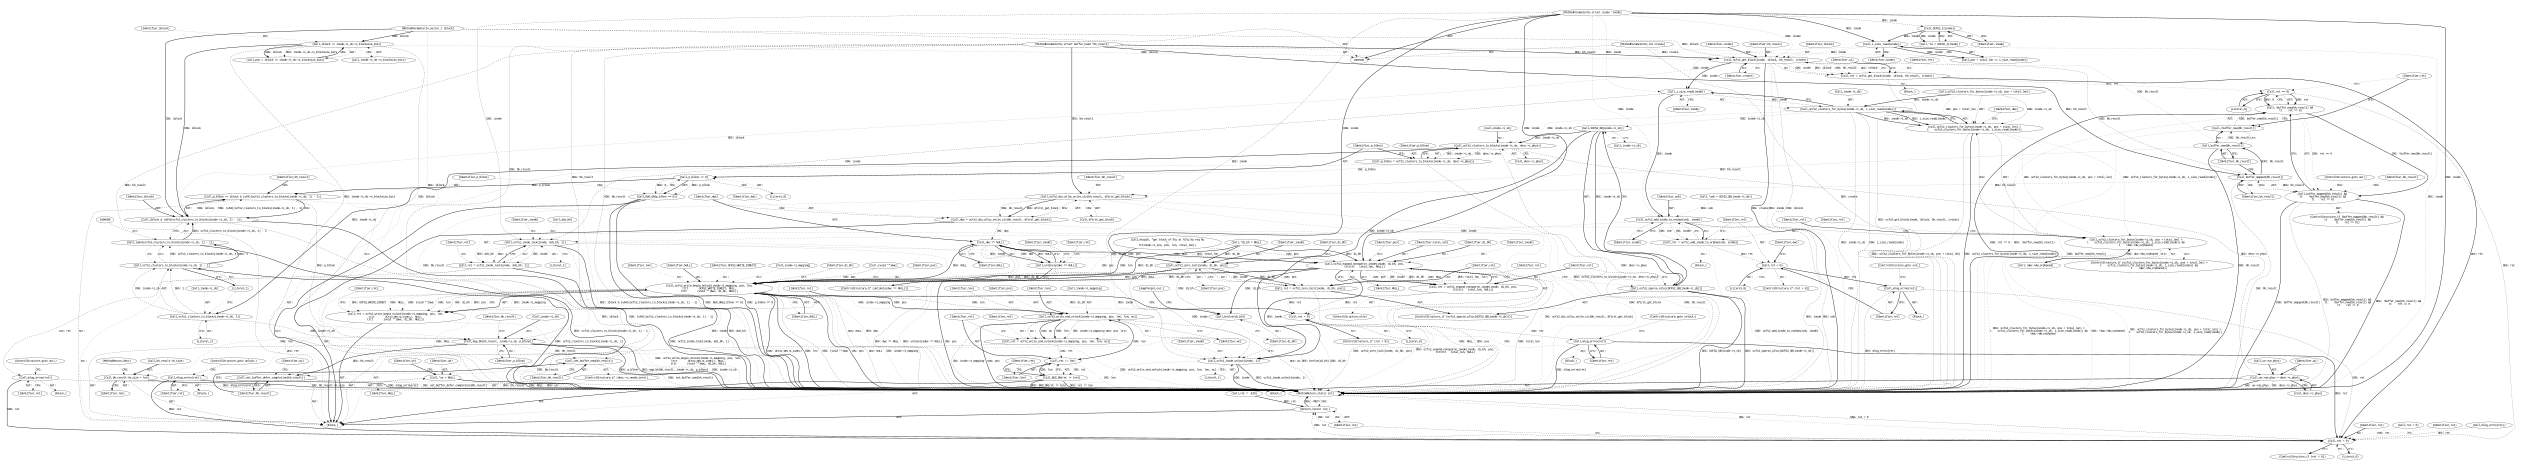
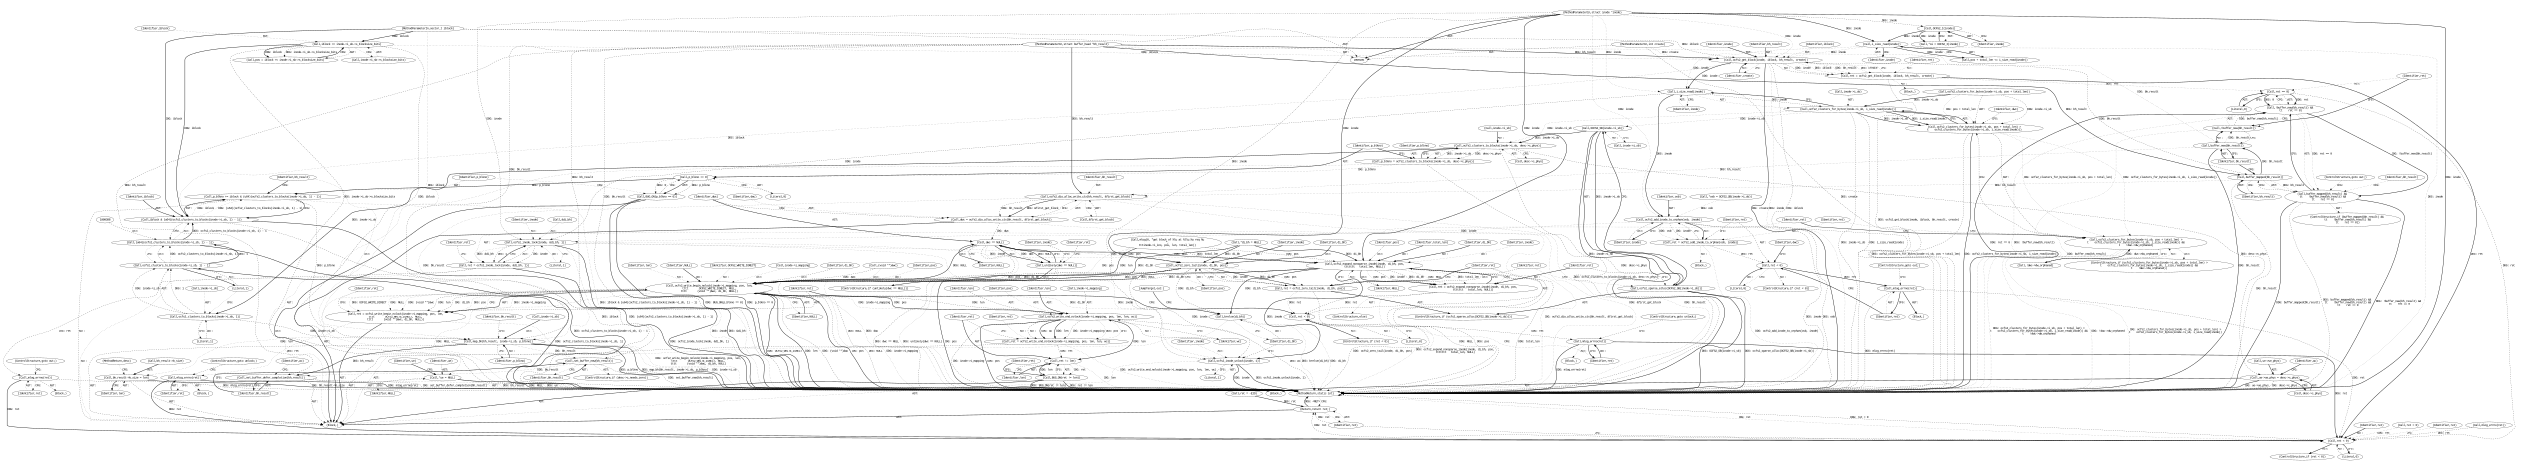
node "(Identifier,oi)": removed
edge "(Call,buffer_mapped(bh_result))" -> "(Call,buffer_new(bh_result))": label "OCFS: bh_result" -> "DDG: bh_result"
edge "(Call,OCFS2_SB(inode->i_sb))" -> "(Call,ocfs2_inode_unlock(inode, 1))": now "(Call,OCFS2_SB(inode->i_sb))" -> "(MethodReturn,static int)"
